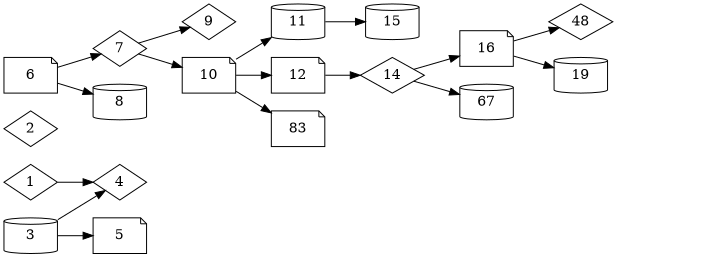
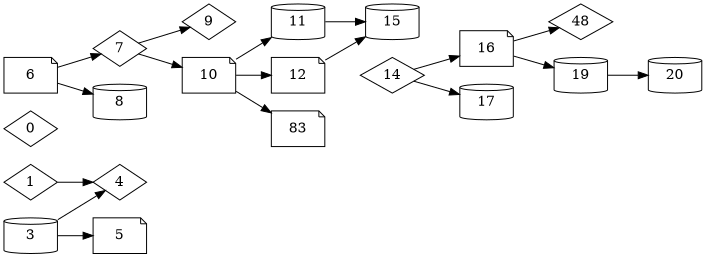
edge "12" -> "14": now "12" -> "15"
node "20": added
node "67": label "67" -> "17"
node "2": label "2" -> "0"
